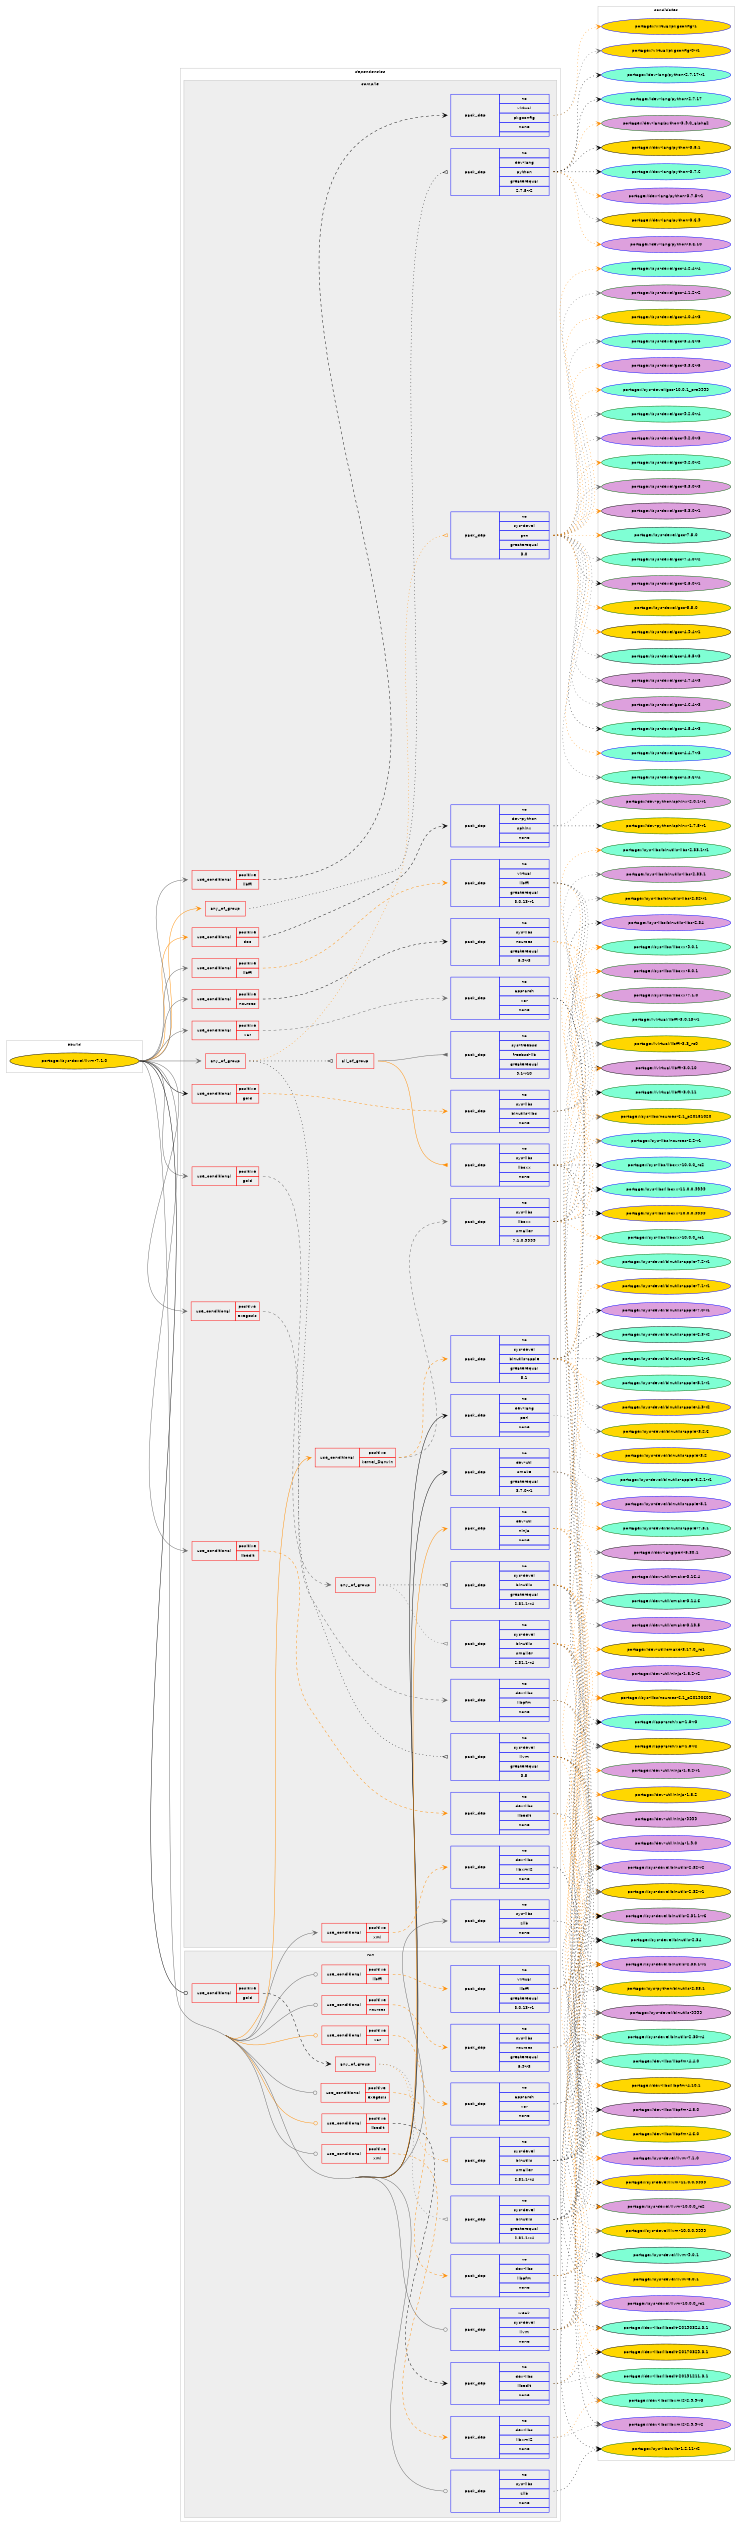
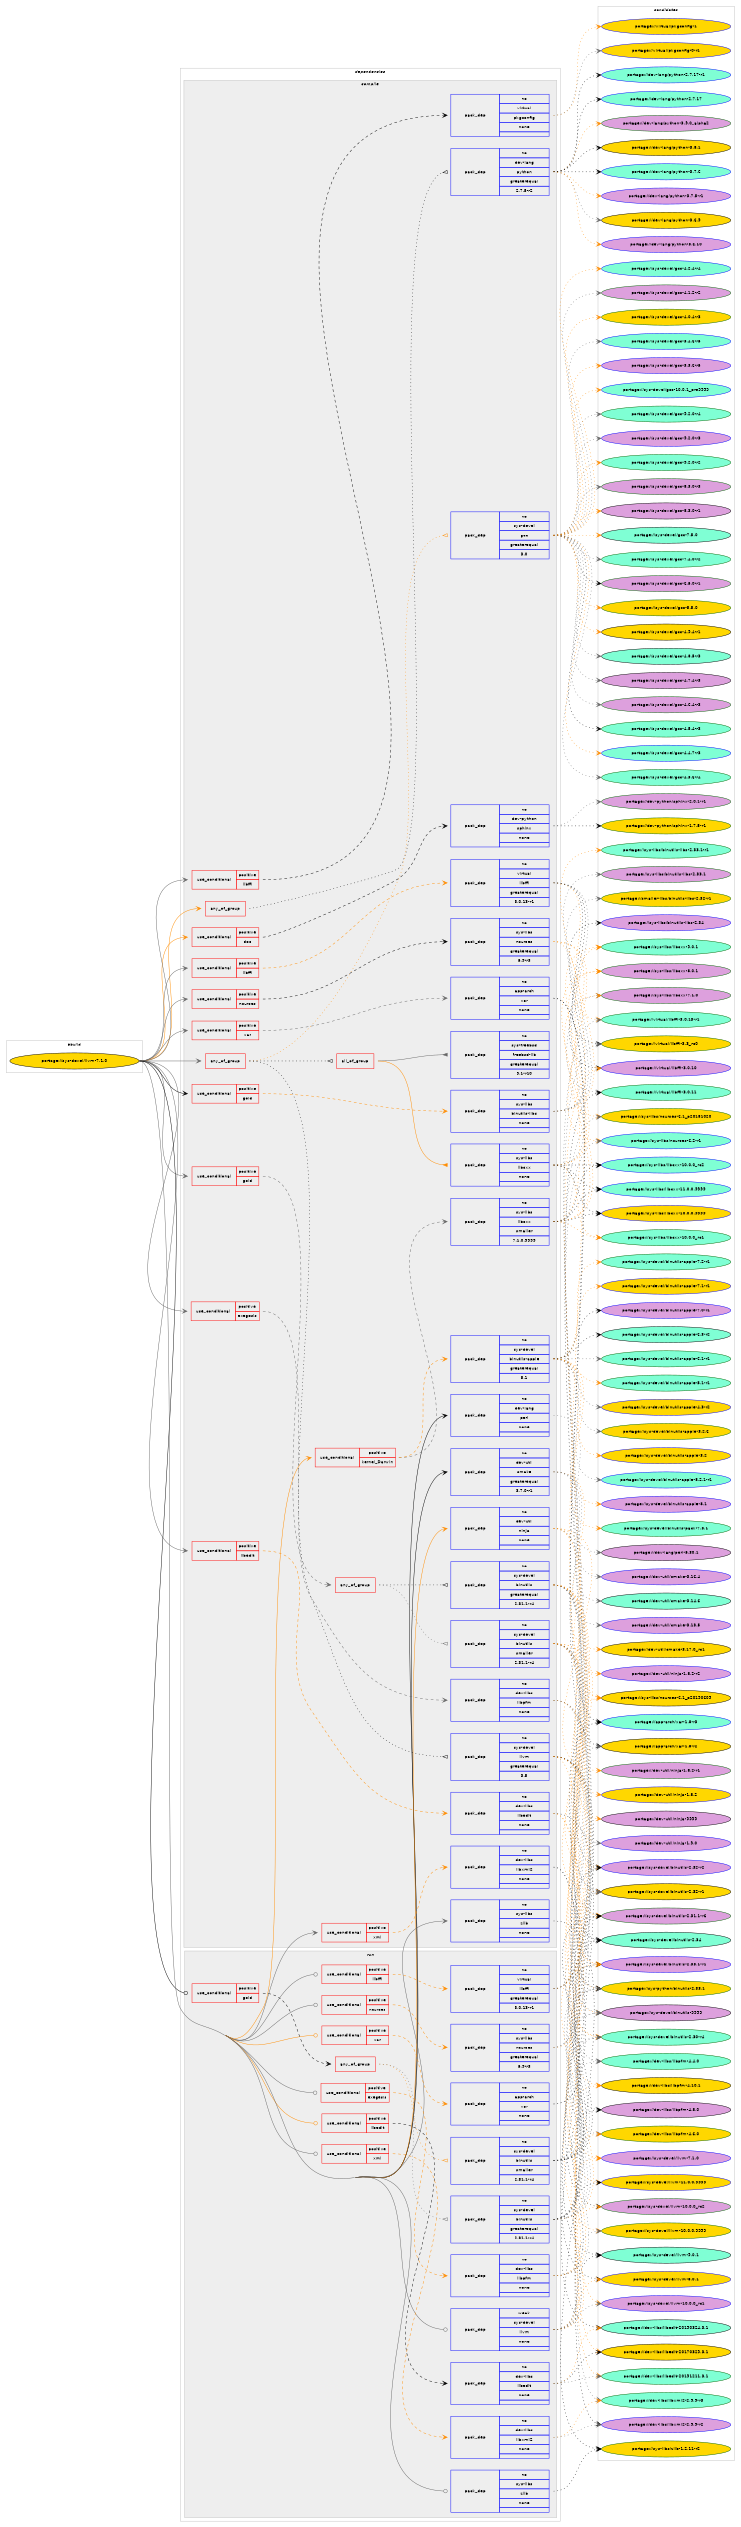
node "portage://sys-libs/binutils-libs-2.32-r1": label "portage://sys-libs/binutils-libs-2.32-r1" -> "portage://smaller-libs/binutils-libs-2.32-r1"
node "portage://virtual/libffi-3.0.10": color black -> blue
node "portage://sys-devel/binutils-apple-7.3.1": label "portage://sys-devel/binutils-apple-7.3.1" -> "portage://sys-devel/binutils-pack-7.3.1"
